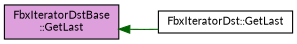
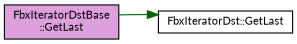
edge "FbxIteratorDst::GetLast" -> "FbxIteratorDstBase ::GetLast": reversed
